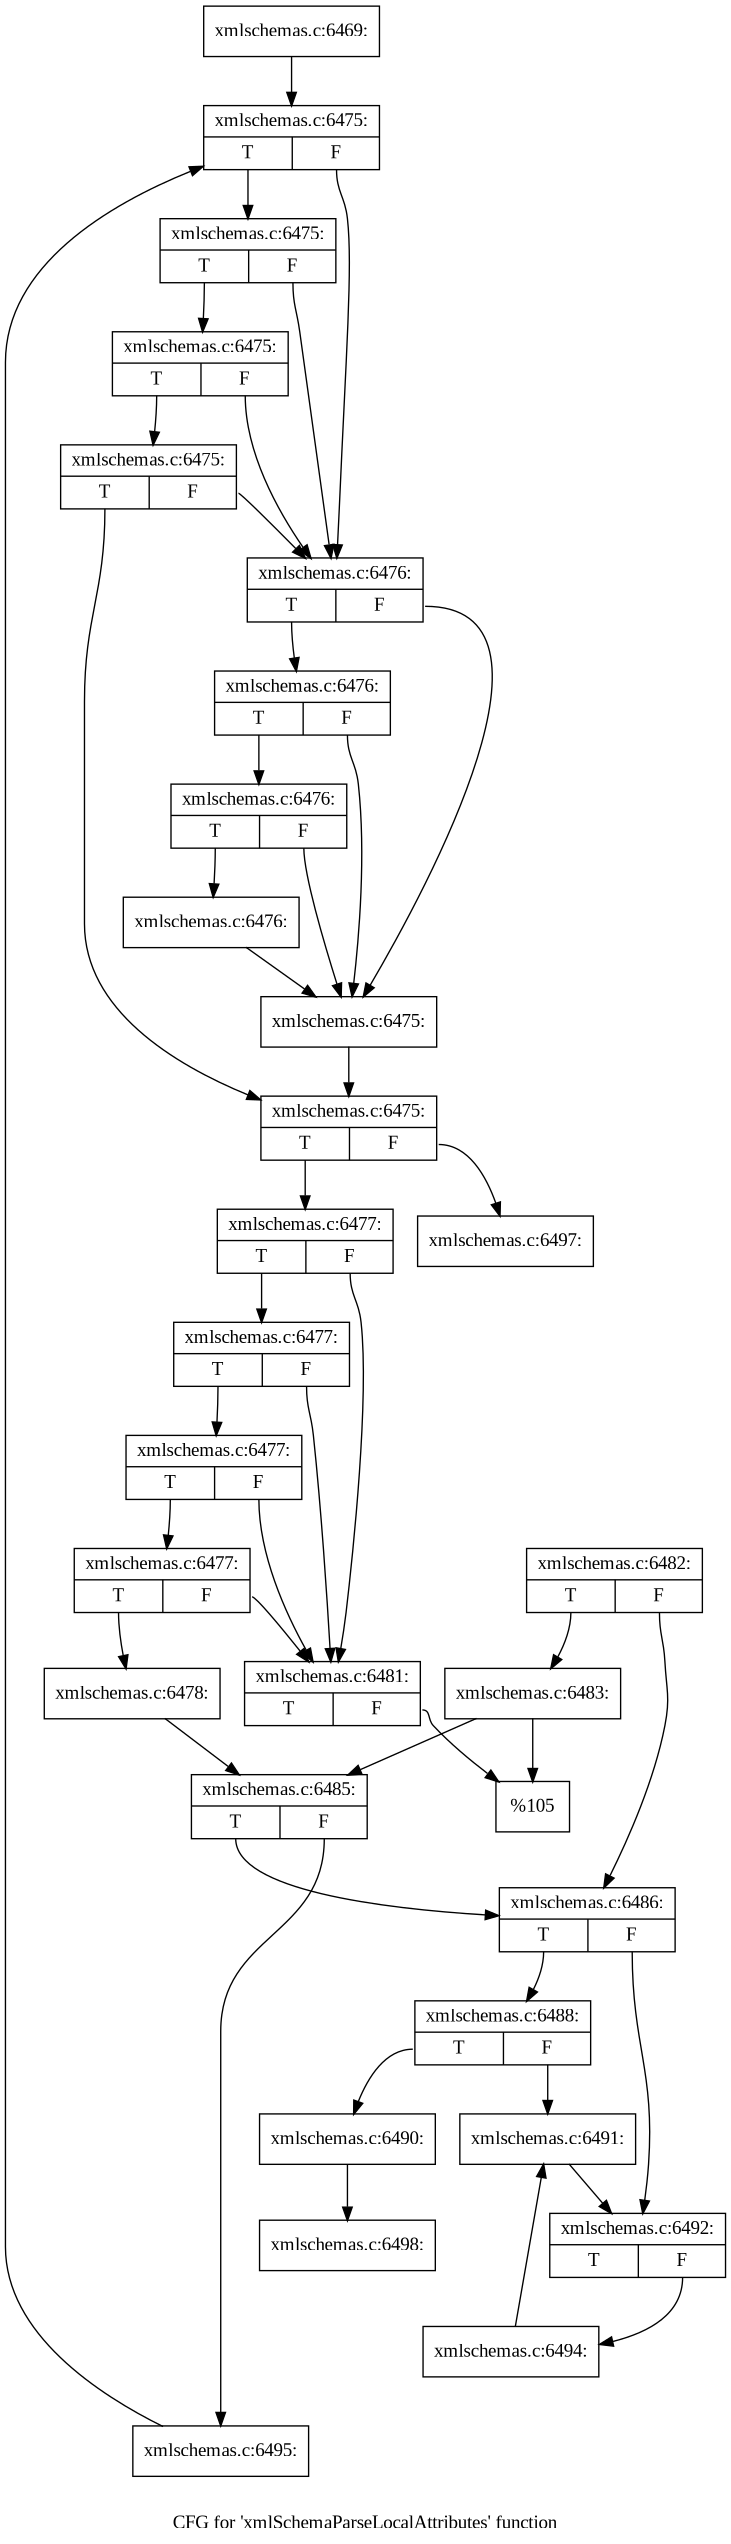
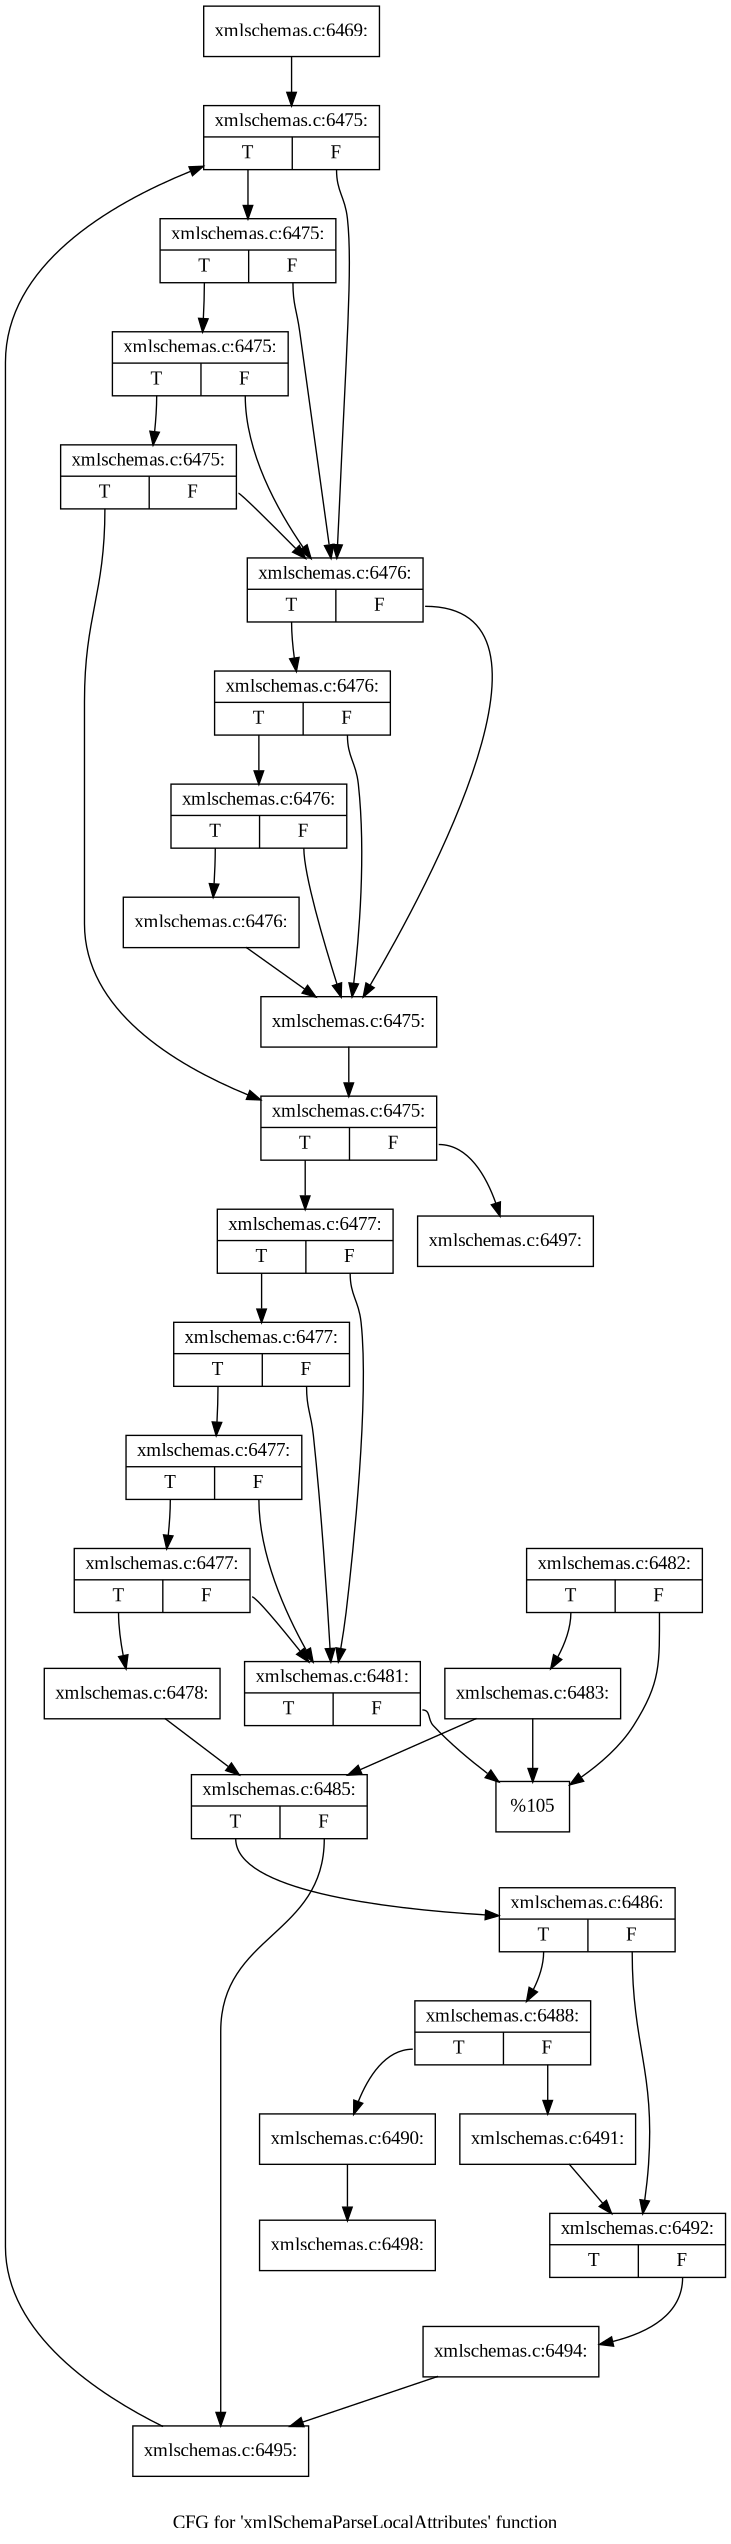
edge "xmlschemas.c:6482:" -> "xmlschemas.c:6486:": now "xmlschemas.c:6482:" -> "%105"
edge "xmlschemas.c:6494:" -> "xmlschemas.c:6491:": now "xmlschemas.c:6494:" -> "xmlschemas.c:6495:"
